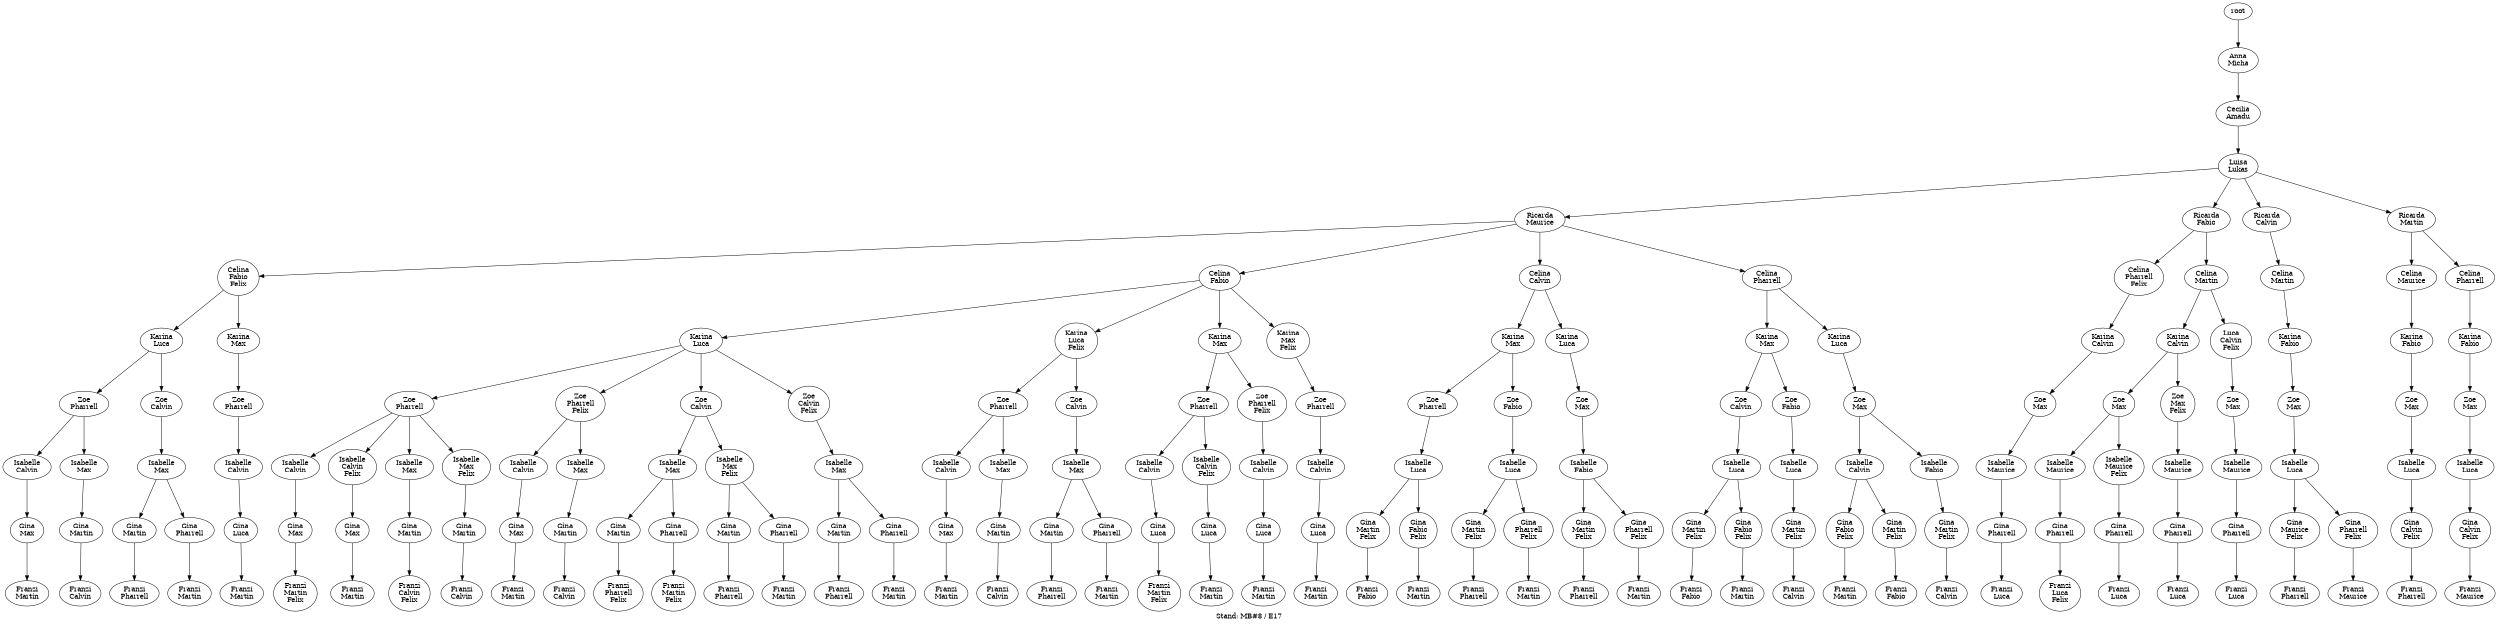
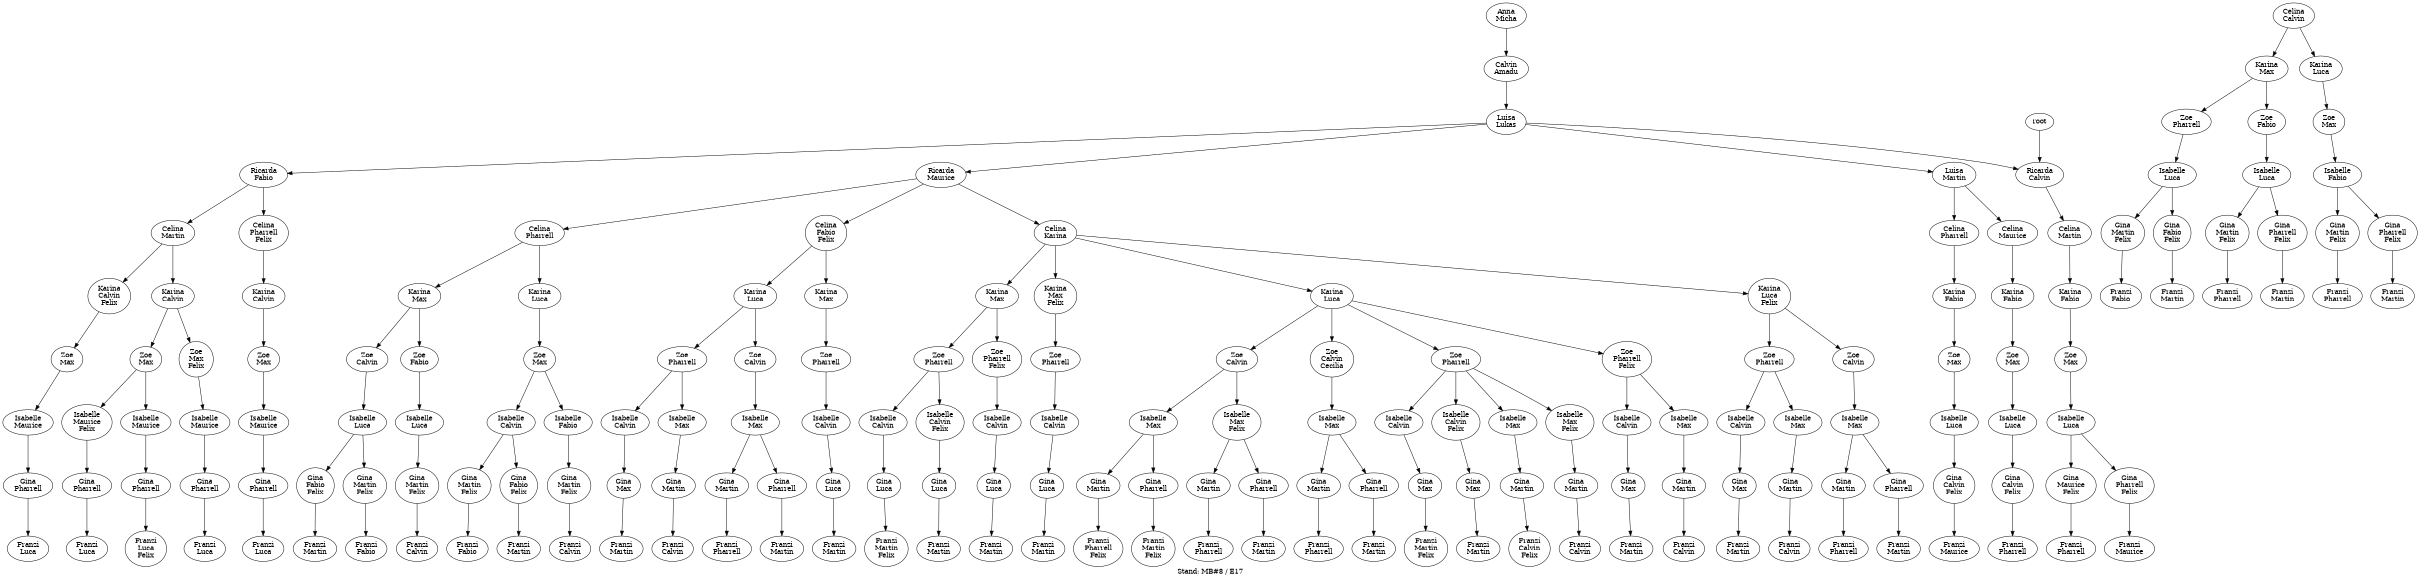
edge "root" -> "Anna Micha": now "root" -> "Ricarda Calvin"
node "Cecilia Amadu": label "Cecilia Amadu" -> "Calvin Amadu"
node "Ricarda Martin": label "Ricarda Martin" -> "Luisa Martin"
edge "Ricarda Maurice" -> "Celina Calvin": removed
node "Celina Fabio": label "Celina Fabio" -> "Celina Karina"
node "Luca Calvin Felix": label "Luca Calvin Felix" -> "Karina Calvin Felix"
node "Zoe Calvin Felix": label "Zoe Calvin Felix" -> "Zoe Calvin Cecilia"
